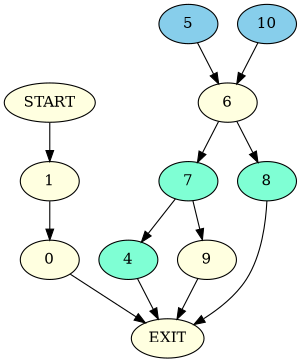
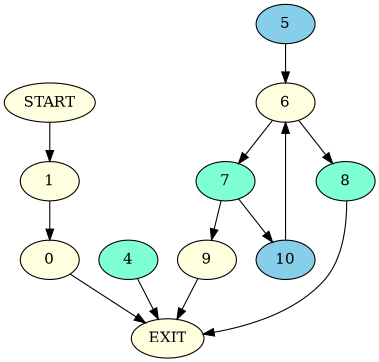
edge "7" -> "4": now "7" -> "10"
